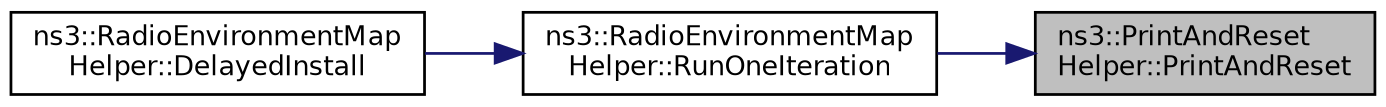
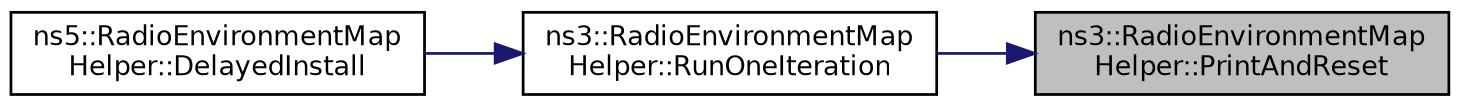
node "ns3::RadioEnvironmentMap Helper::DelayedInstall": label "ns3::RadioEnvironmentMap Helper::DelayedInstall" -> "ns5::RadioEnvironmentMap Helper::DelayedInstall"
node "ns3::PrintAndReset Helper::PrintAndReset": label "ns3::PrintAndReset Helper::PrintAndReset" -> "ns3::RadioEnvironmentMap Helper::PrintAndReset"
